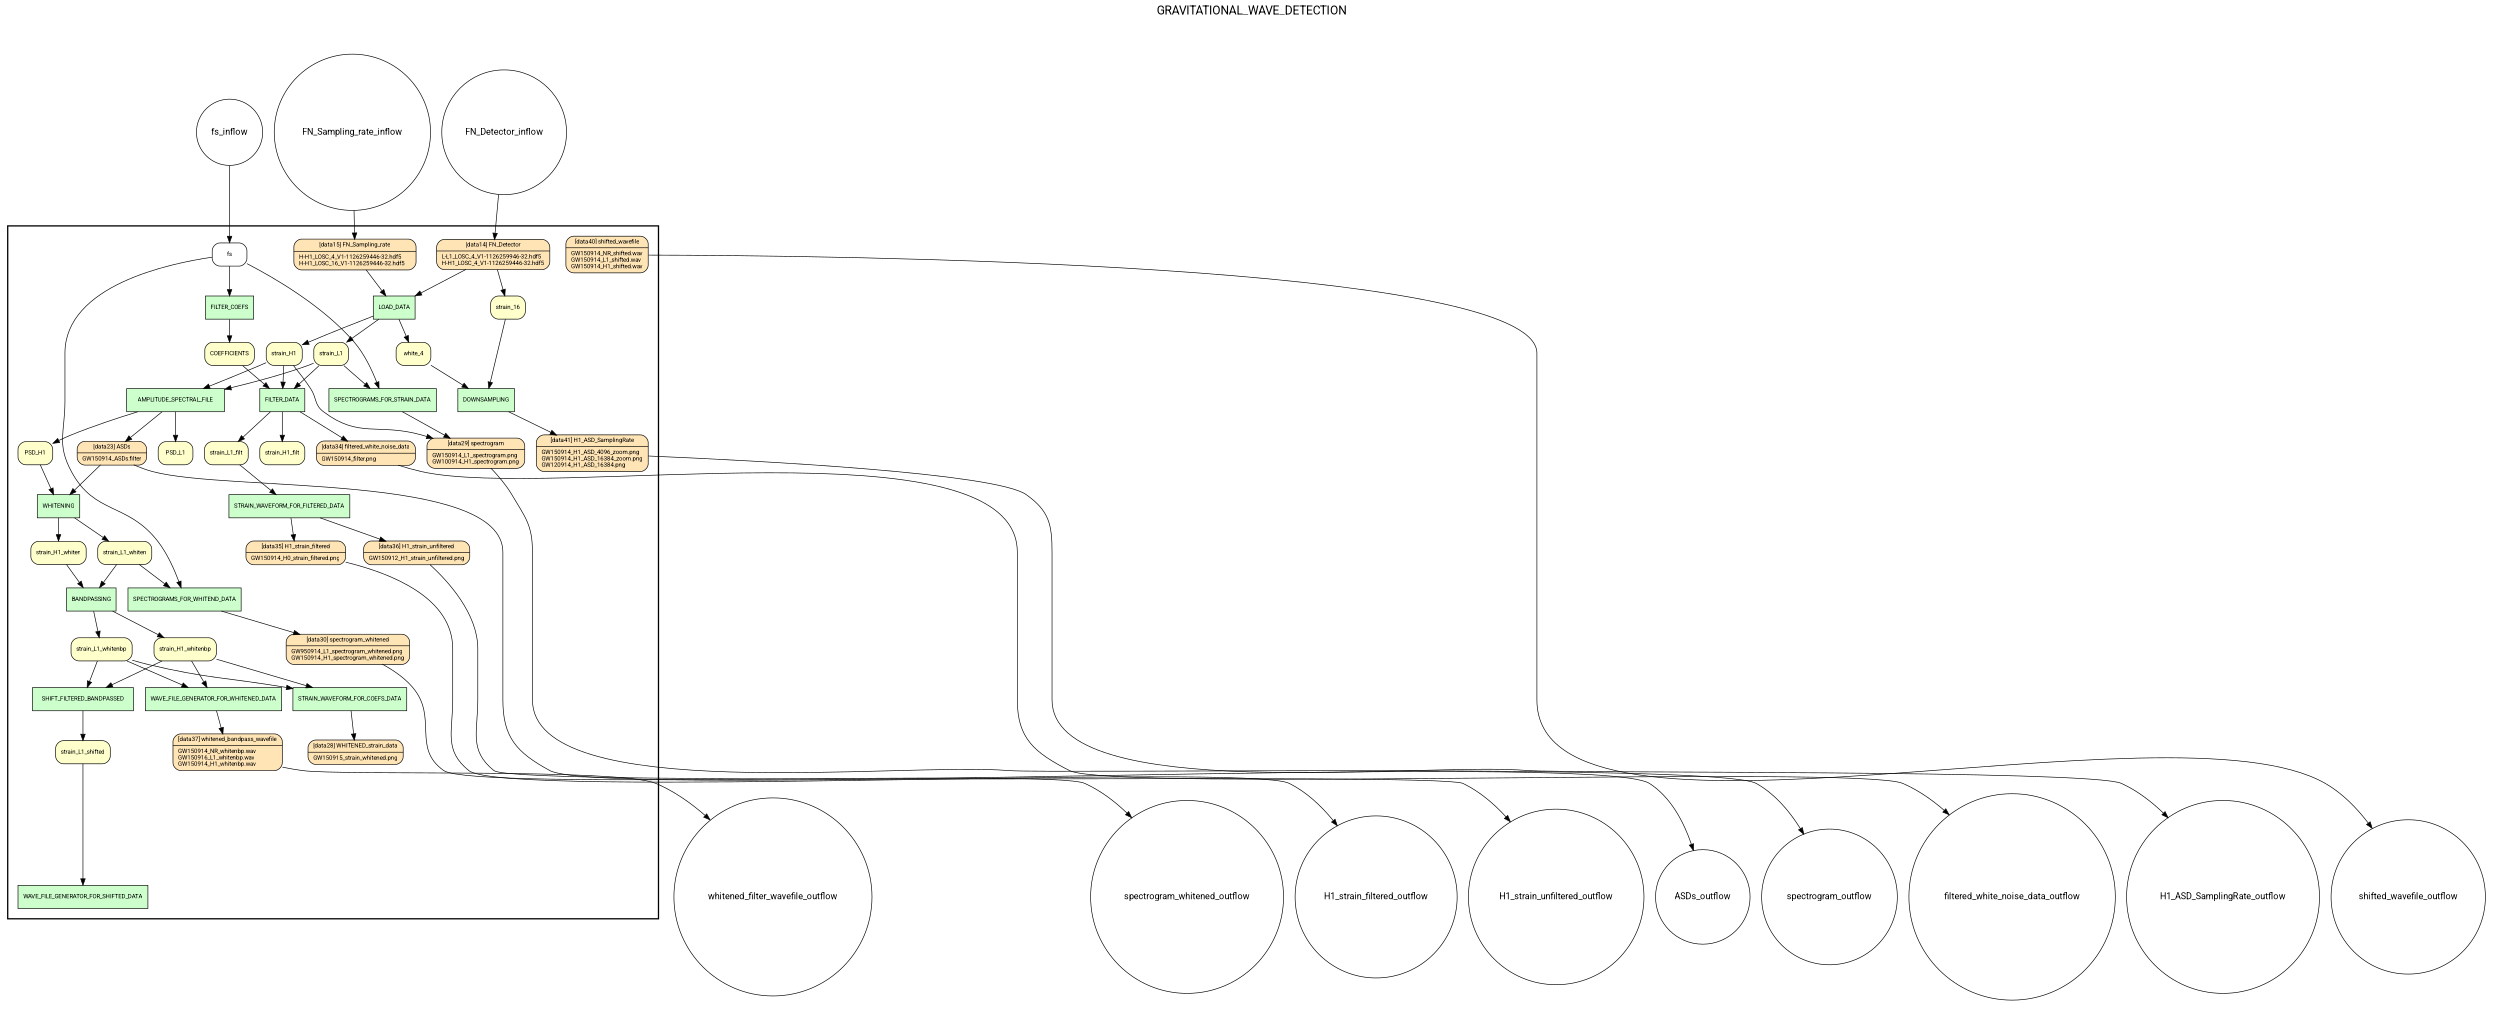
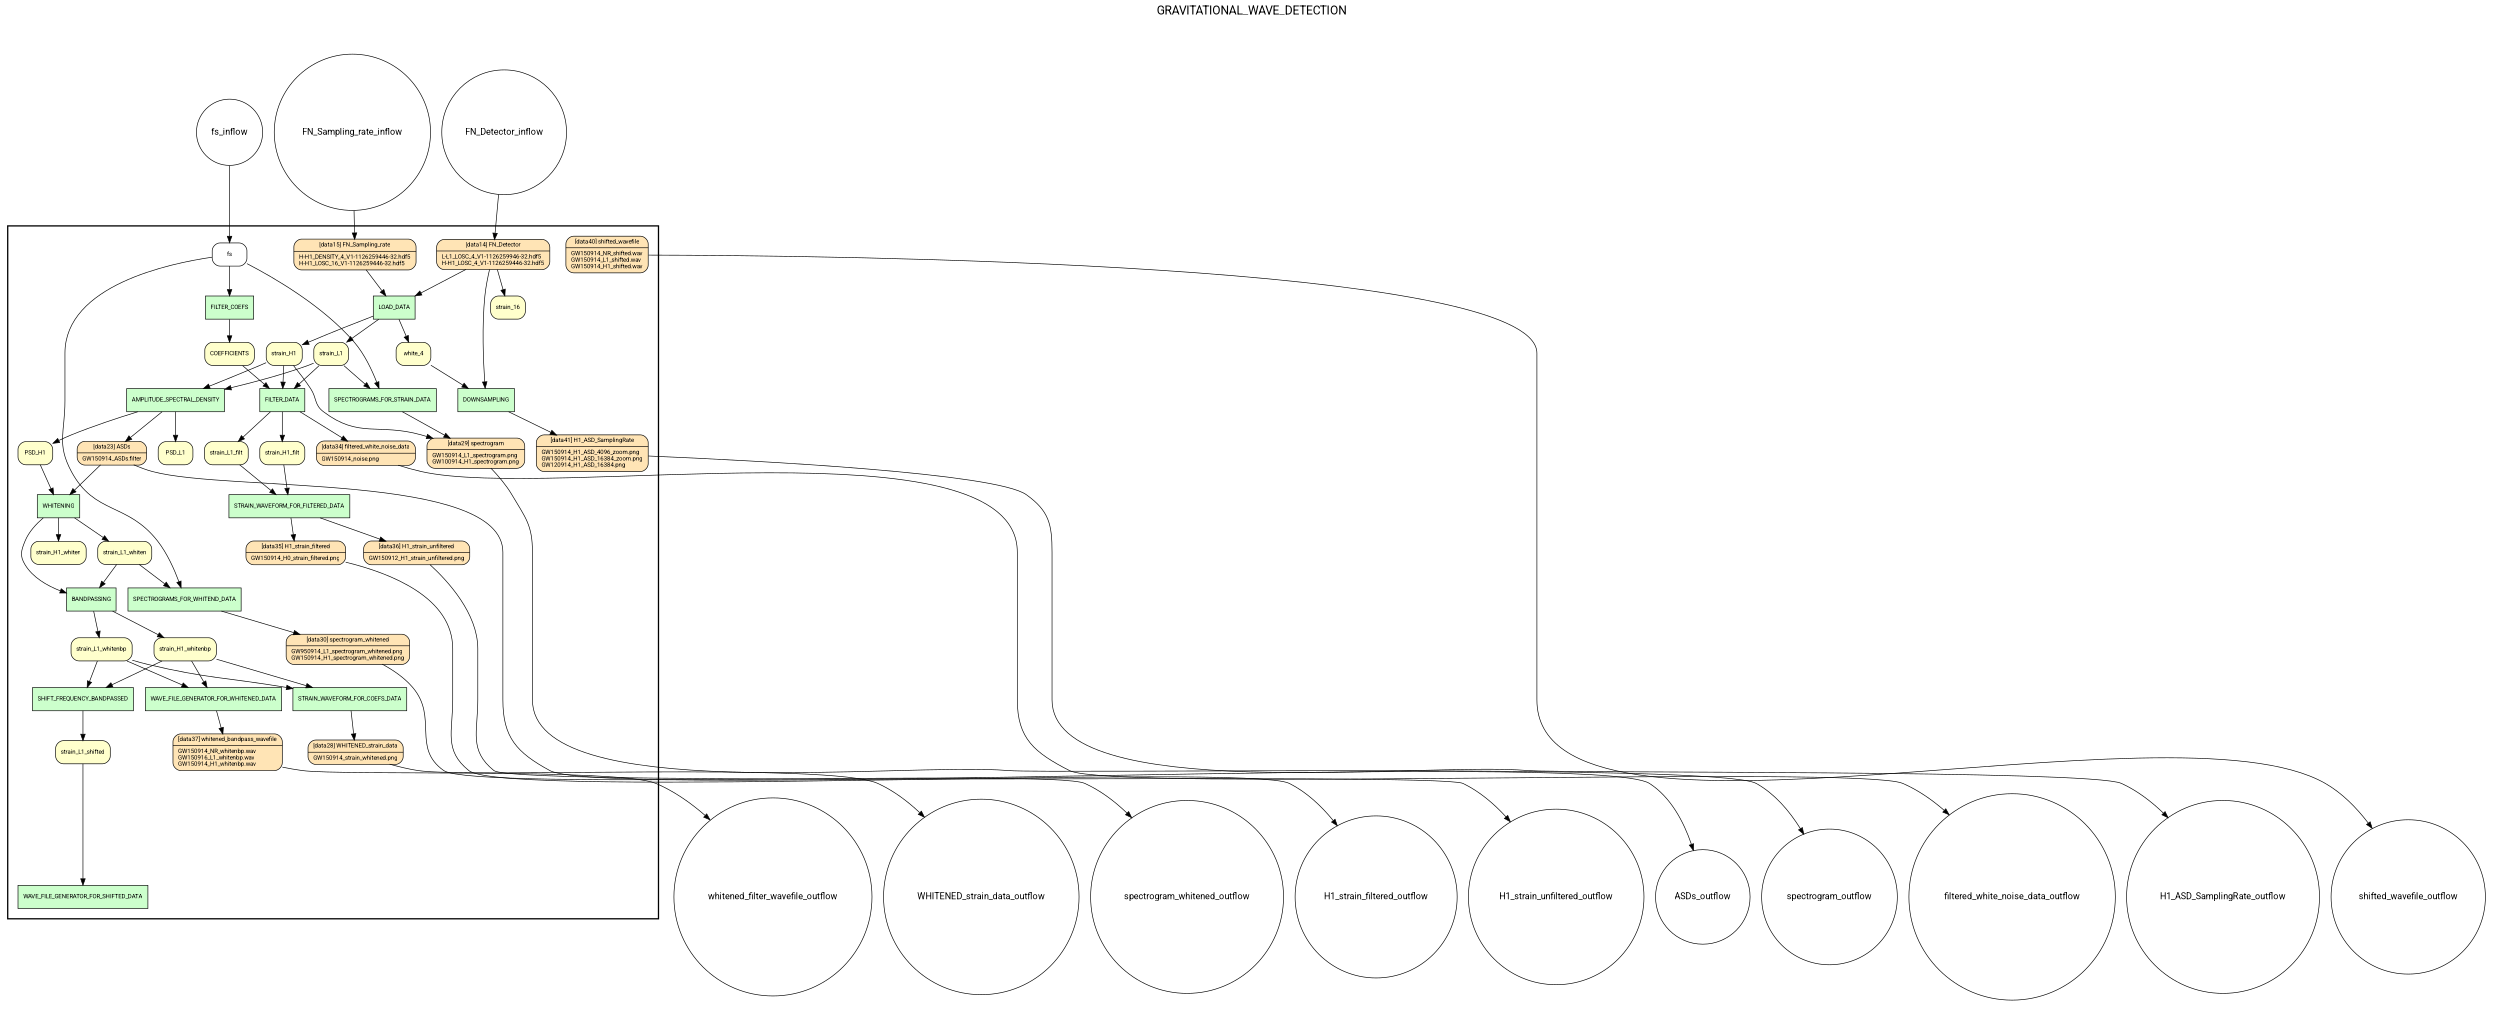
node "[data15] FN_Sampling_rate": text "H-H1_LOSC_4_V1-1126259446-32.hdf5" -> "H-H1_DENSITY_4_V1-1126259446-32.hdf5"
edge "strain_16" -> "DOWNSAMPLING": now "[data14] FN_Detector" -> "DOWNSAMPLING"
node "AMPLITUDE_SPECTRAL_FILE": label "AMPLITUDE_SPECTRAL_FILE" -> "AMPLITUDE_SPECTRAL_DENSITY"
node "[data34] filtered_white_noise_data": text "GW150914_filter.png" -> "GW150914_noise.png"
edge "strain_H1_filt" -> "STRAIN_WAVEFORM_FOR_FILTERED_DATA": added
edge "strain_H1_whiten" -> "BANDPASSING": now "WHITENING" -> "BANDPASSING"
node "SHIFT_FILTERED_BANDPASSED": label "SHIFT_FILTERED_BANDPASSED" -> "SHIFT_FREQUENCY_BANDPASSED"
node "[data28] WHITENED_strain_data": text "GW150915_strain_whitened.png" -> "GW150914_strain_whitened.png"
node "WHITENED_strain_data_outflow": added
